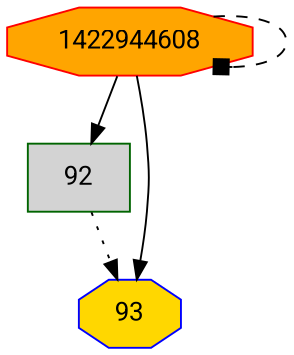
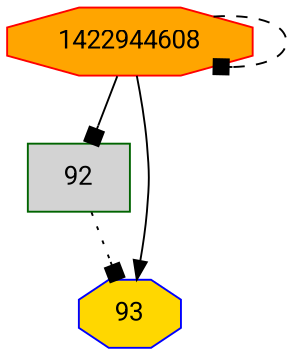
edge "1422944608" -> "92": arrowhead normal -> box
edge "92" -> "93": arrowhead normal -> box
